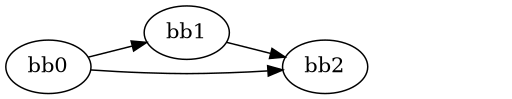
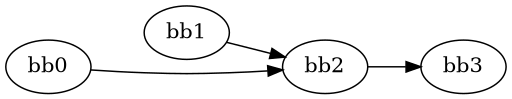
edge "bb0" -> "bb1": removed
node "bb3": added
